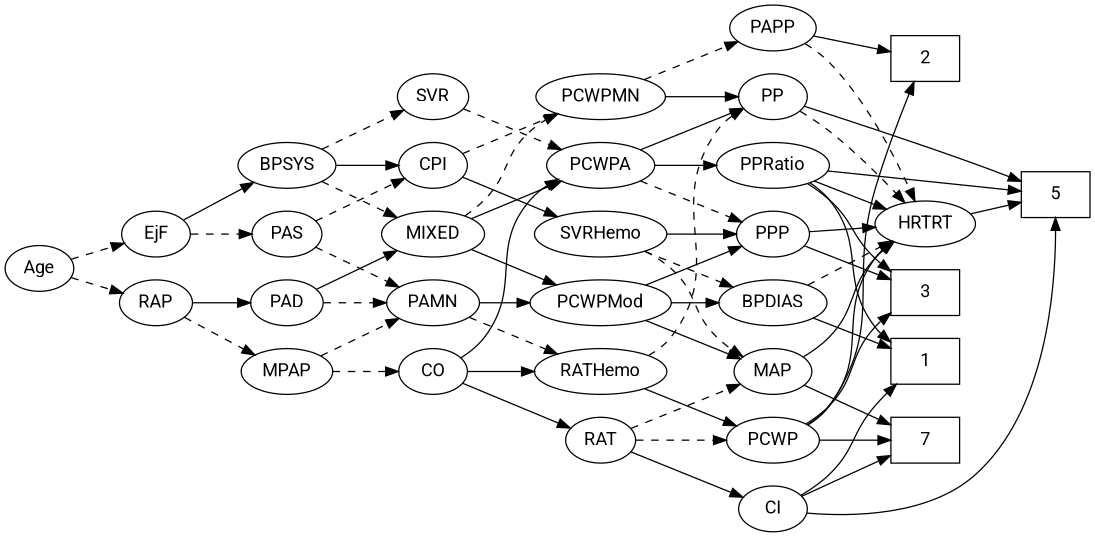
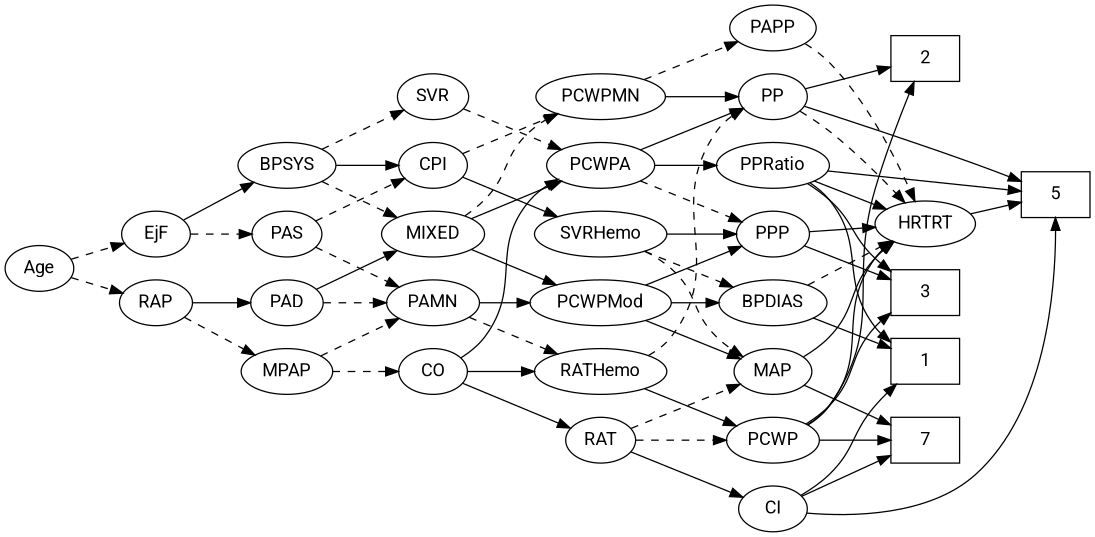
edge "PAPP" -> "2": now "PP" -> "2"
